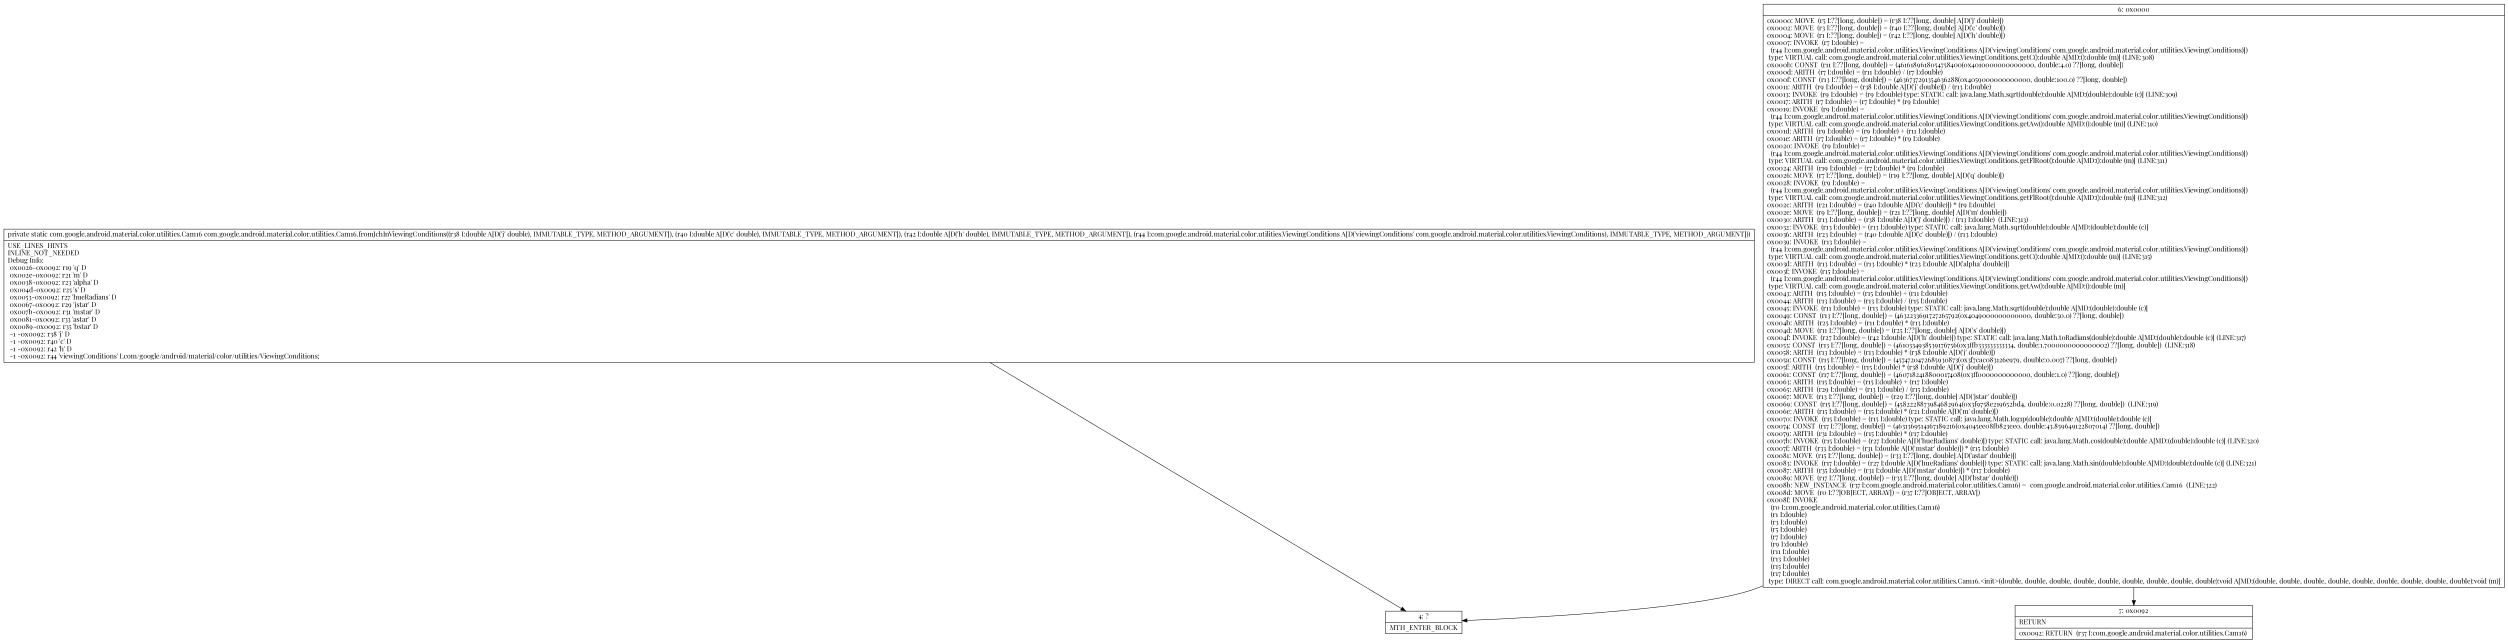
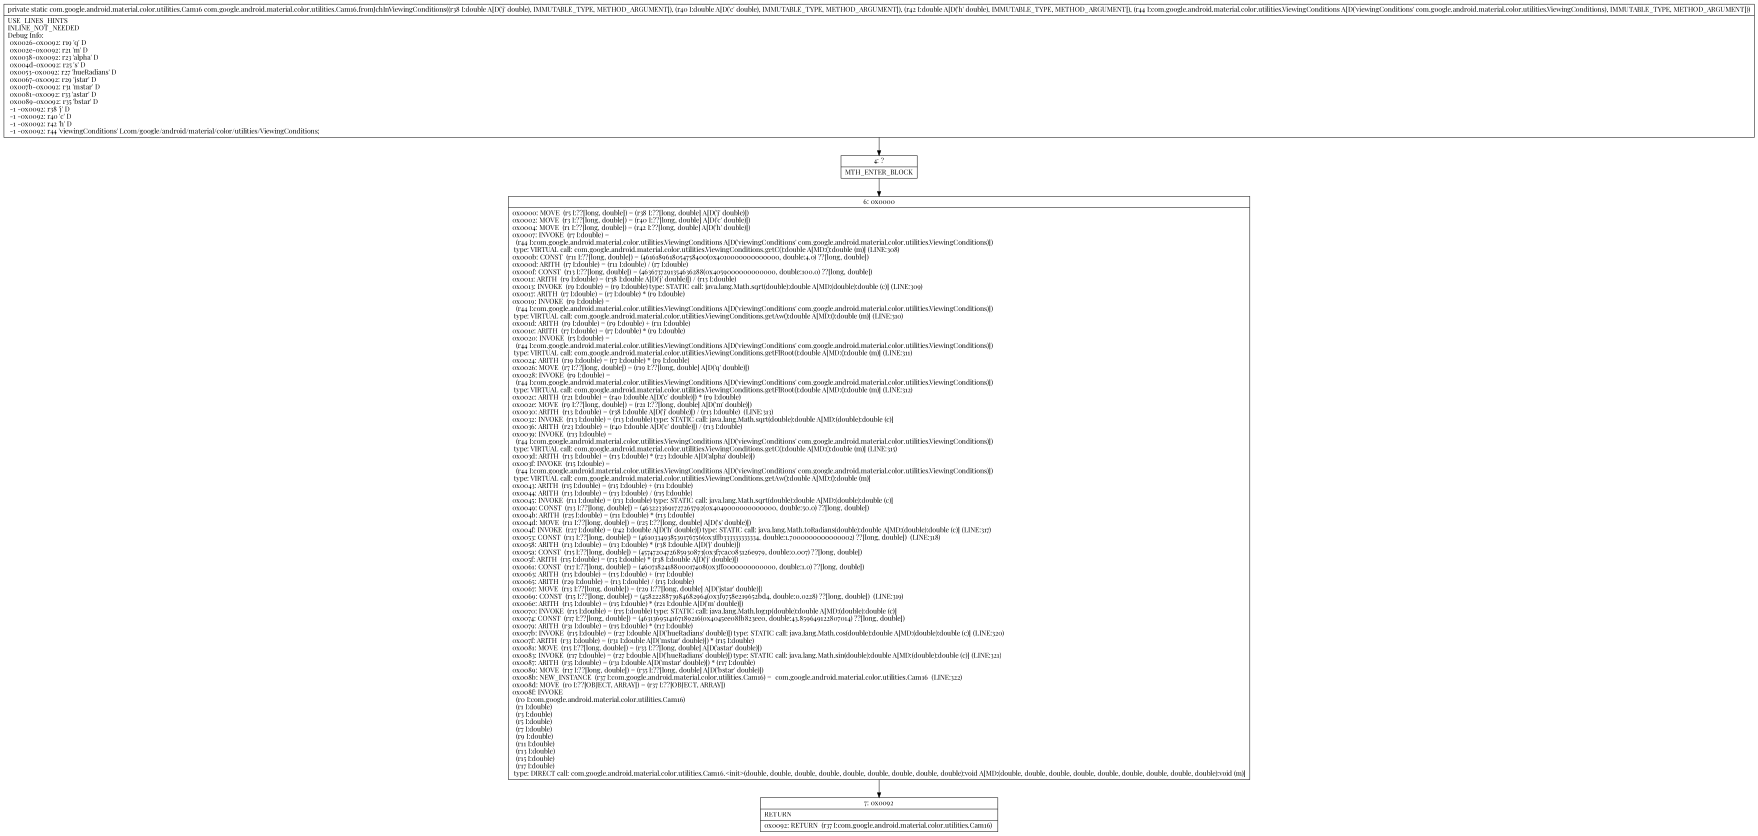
node "6: 0x0000": text "0x0020: INVOKE  (r9 I:double) =" -> "0x0020: INVOKE  (r5 I:double) ="
edge "6: 0x0000" -> "4: ?": reversed
